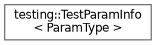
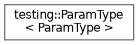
node "testing::TestParamInfo < ParamType >": label "testing::TestParamInfo < ParamType >" -> "testing::ParamType < ParamType >"
